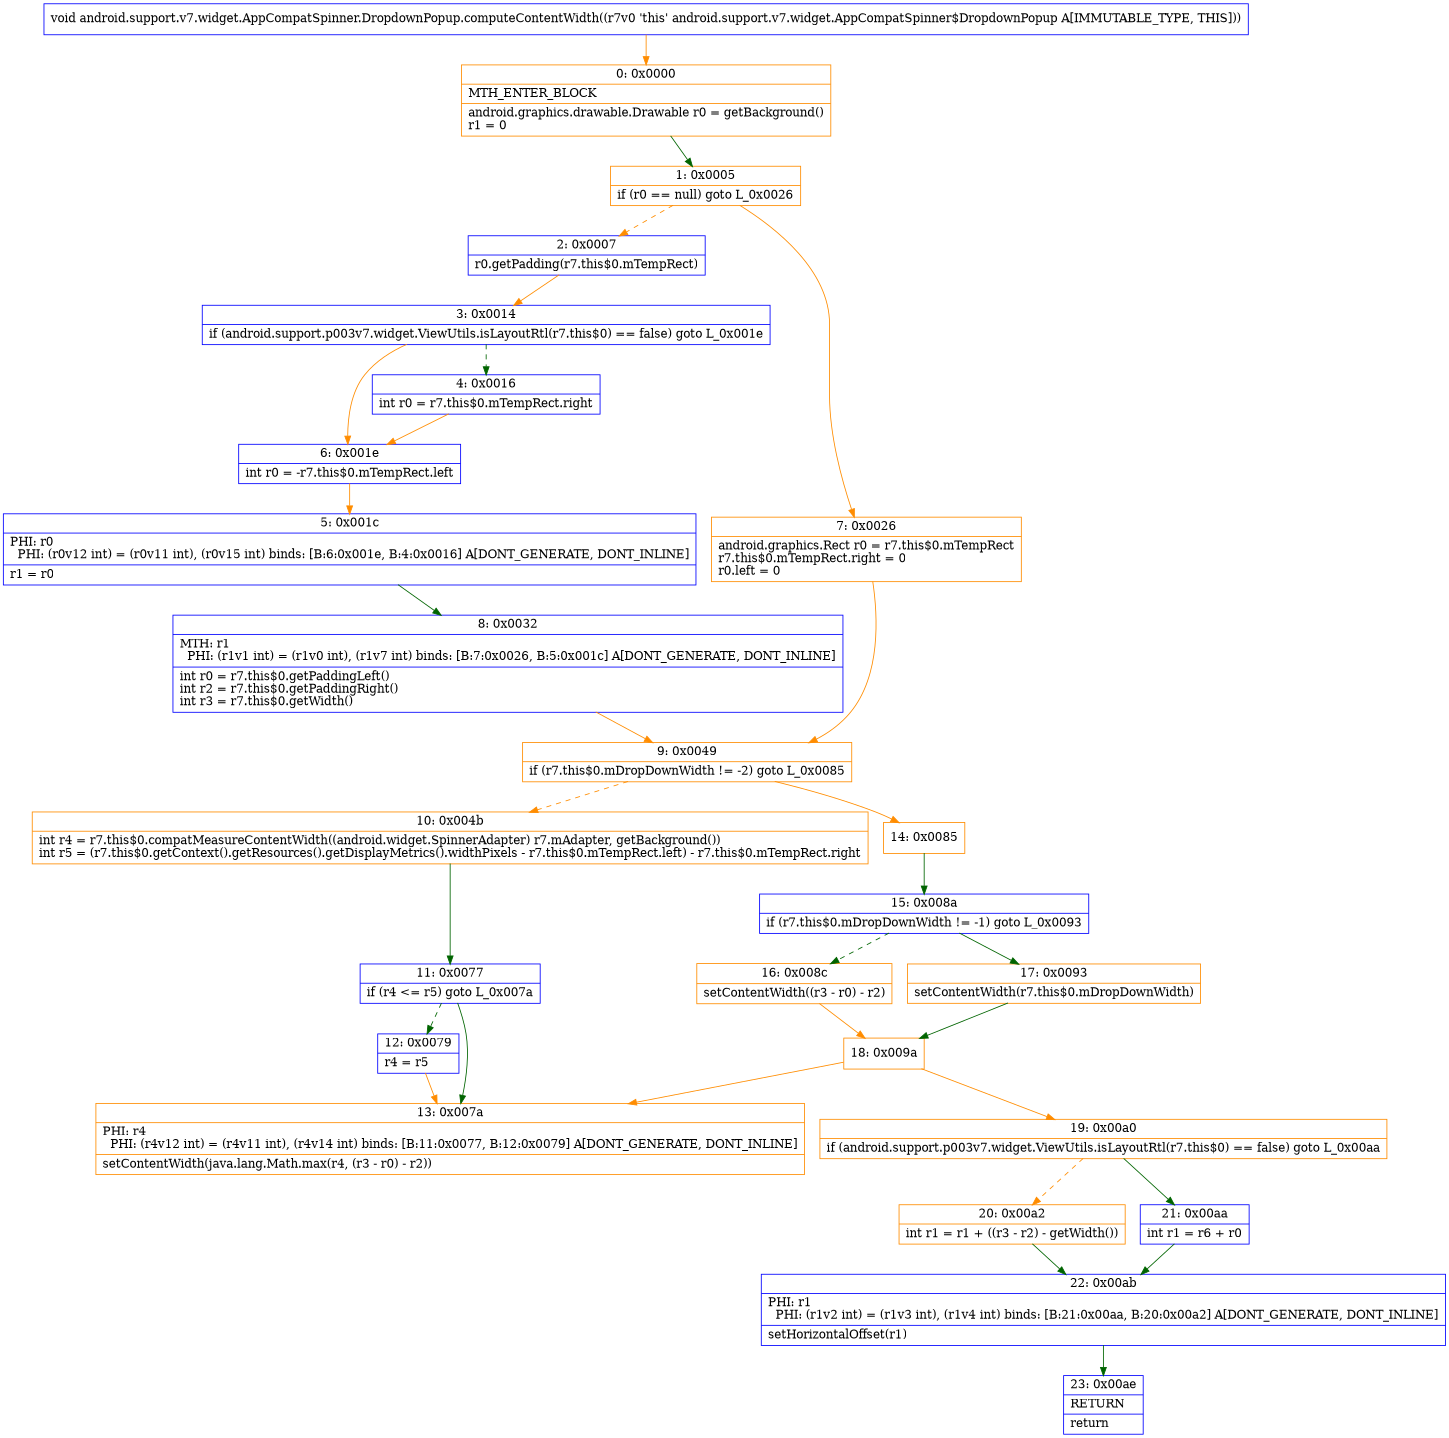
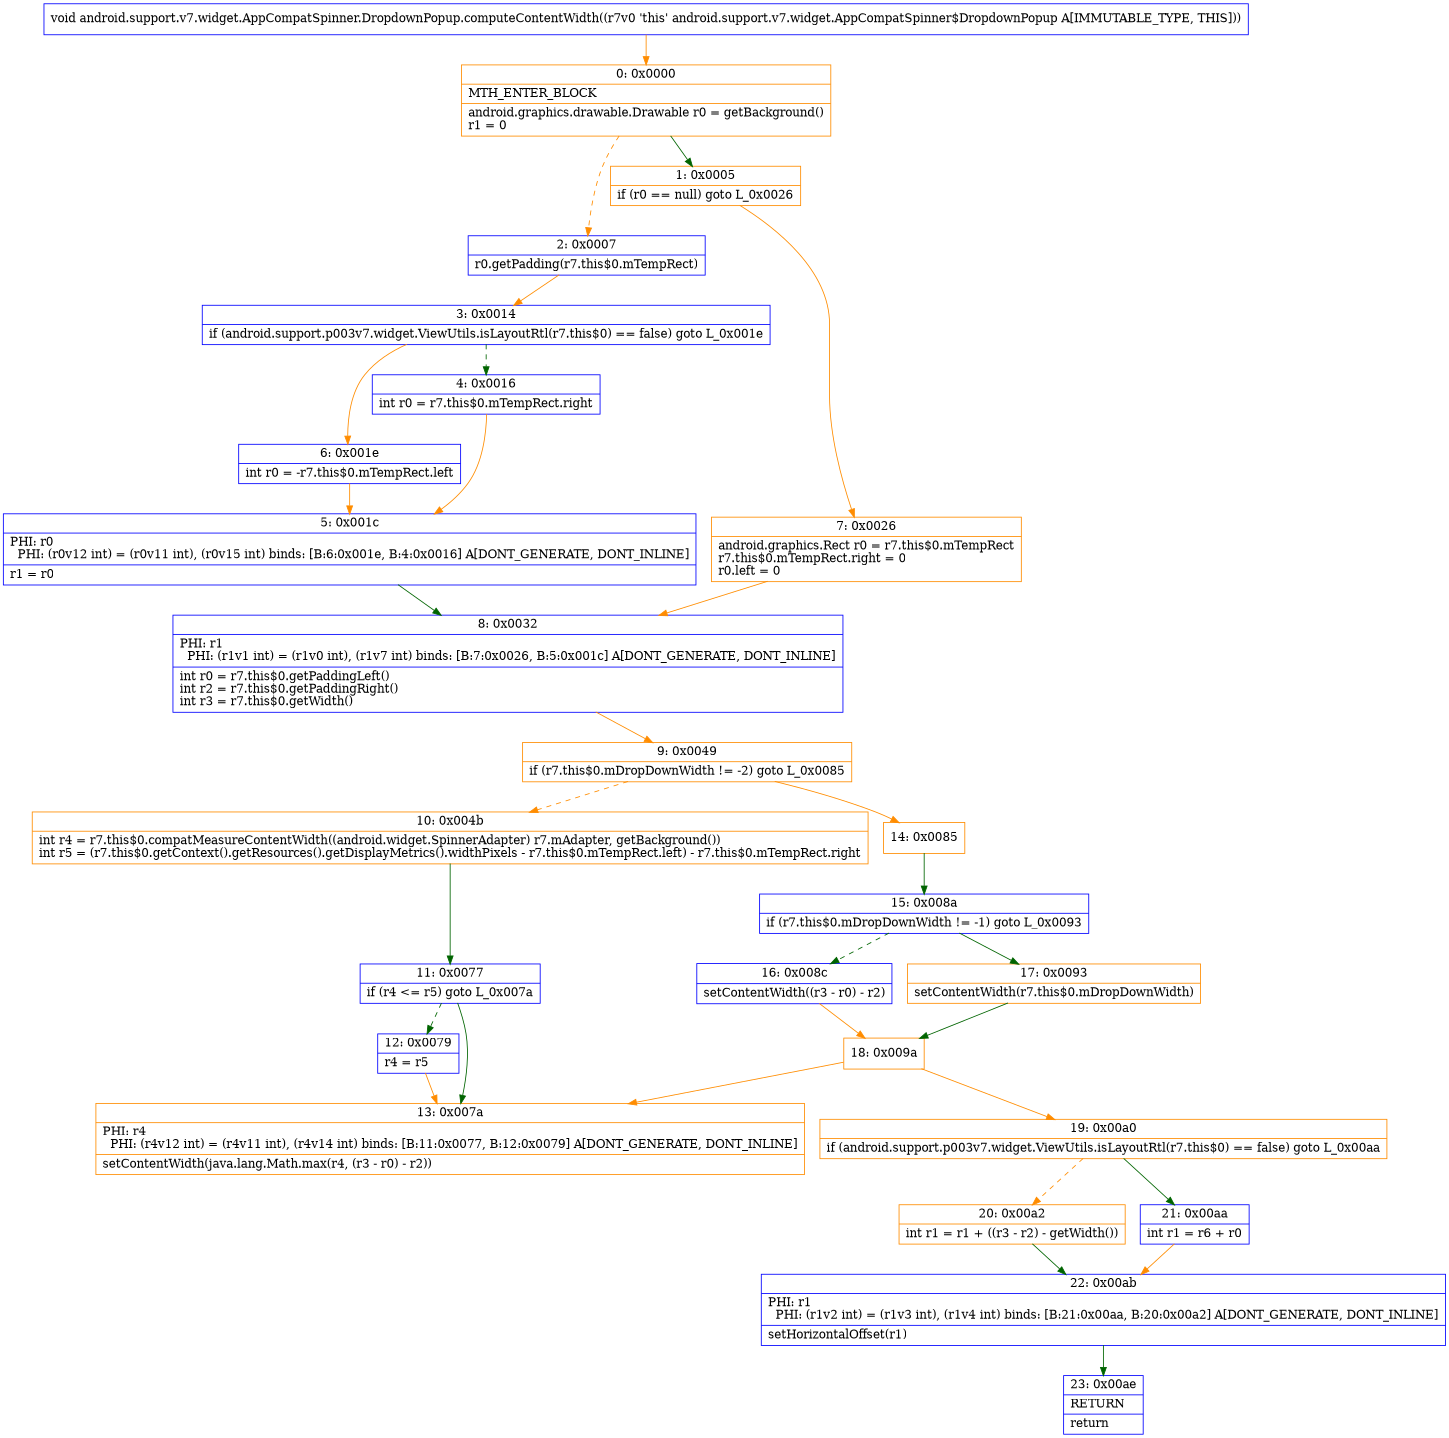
edge "1: 0x0005" -> "2: 0x0007": now "0: 0x0000" -> "2: 0x0007"
edge "4: 0x0016" -> "6: 0x001e": now "4: 0x0016" -> "5: 0x001c"
node "8: 0x0032": text "MTH: r1" -> "PHI: r1"
edge "7: 0x0026" -> "9: 0x0049": now "7: 0x0026" -> "8: 0x0032"
node "16: 0x008c": color darkorange -> blue
edge "21: 0x00aa" -> "22: 0x00ab": color darkgreen -> darkorange
